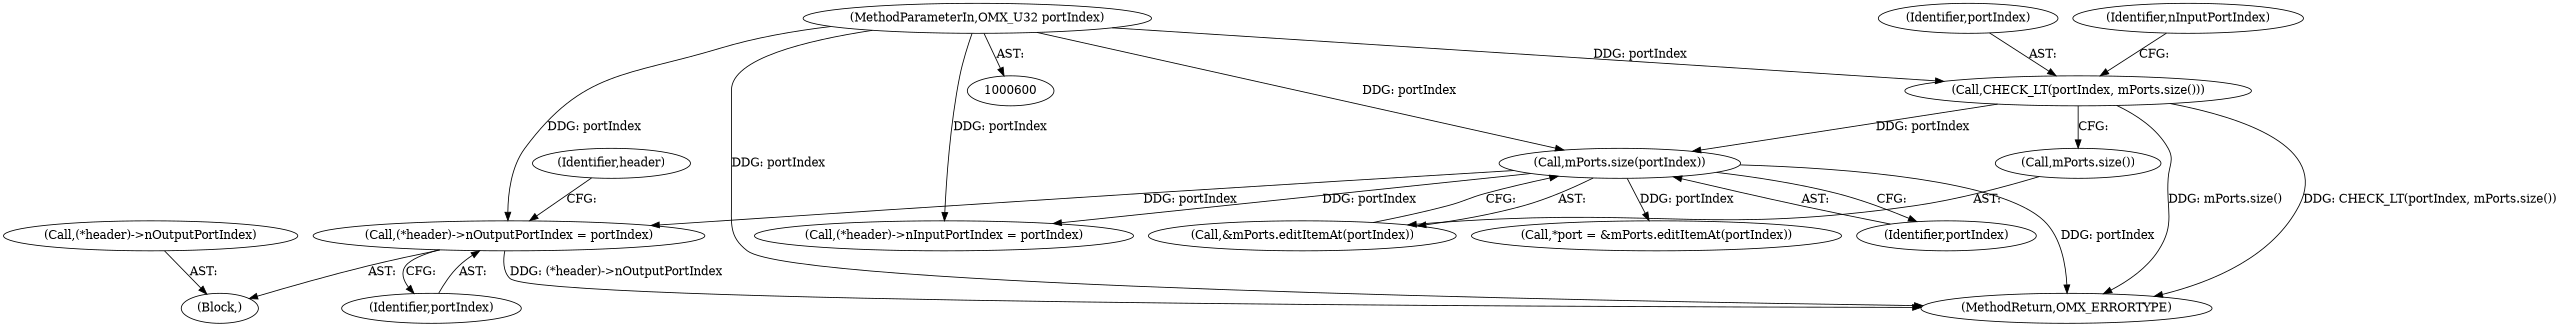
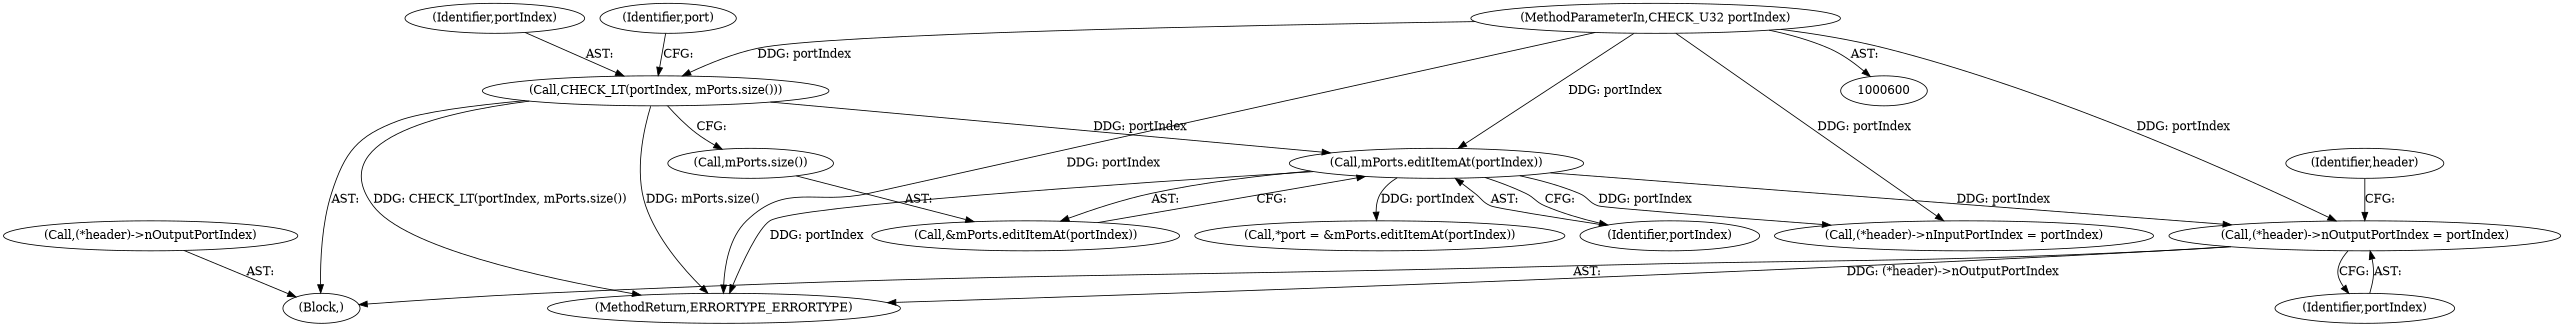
node "(MethodParameterIn,OMX_U32 portIndex)": label "(MethodParameterIn,OMX_U32 portIndex)" -> "(MethodParameterIn,CHECK_U32 portIndex)"
node "(Identifier,nInputPortIndex)": label "(Identifier,nInputPortIndex)" -> "(Identifier,port)"
edge "(Call,CHECK_LT(portIndex, mPorts.size()))" -> "(Block,)": added, label "AST:"
node "(Call,mPorts.size(portIndex))": label "(Call,mPorts.size(portIndex))" -> "(Call,mPorts.editItemAt(portIndex))"
node "(MethodReturn,OMX_ERRORTYPE)": label "(MethodReturn,OMX_ERRORTYPE)" -> "(MethodReturn,ERRORTYPE_ERRORTYPE)"
